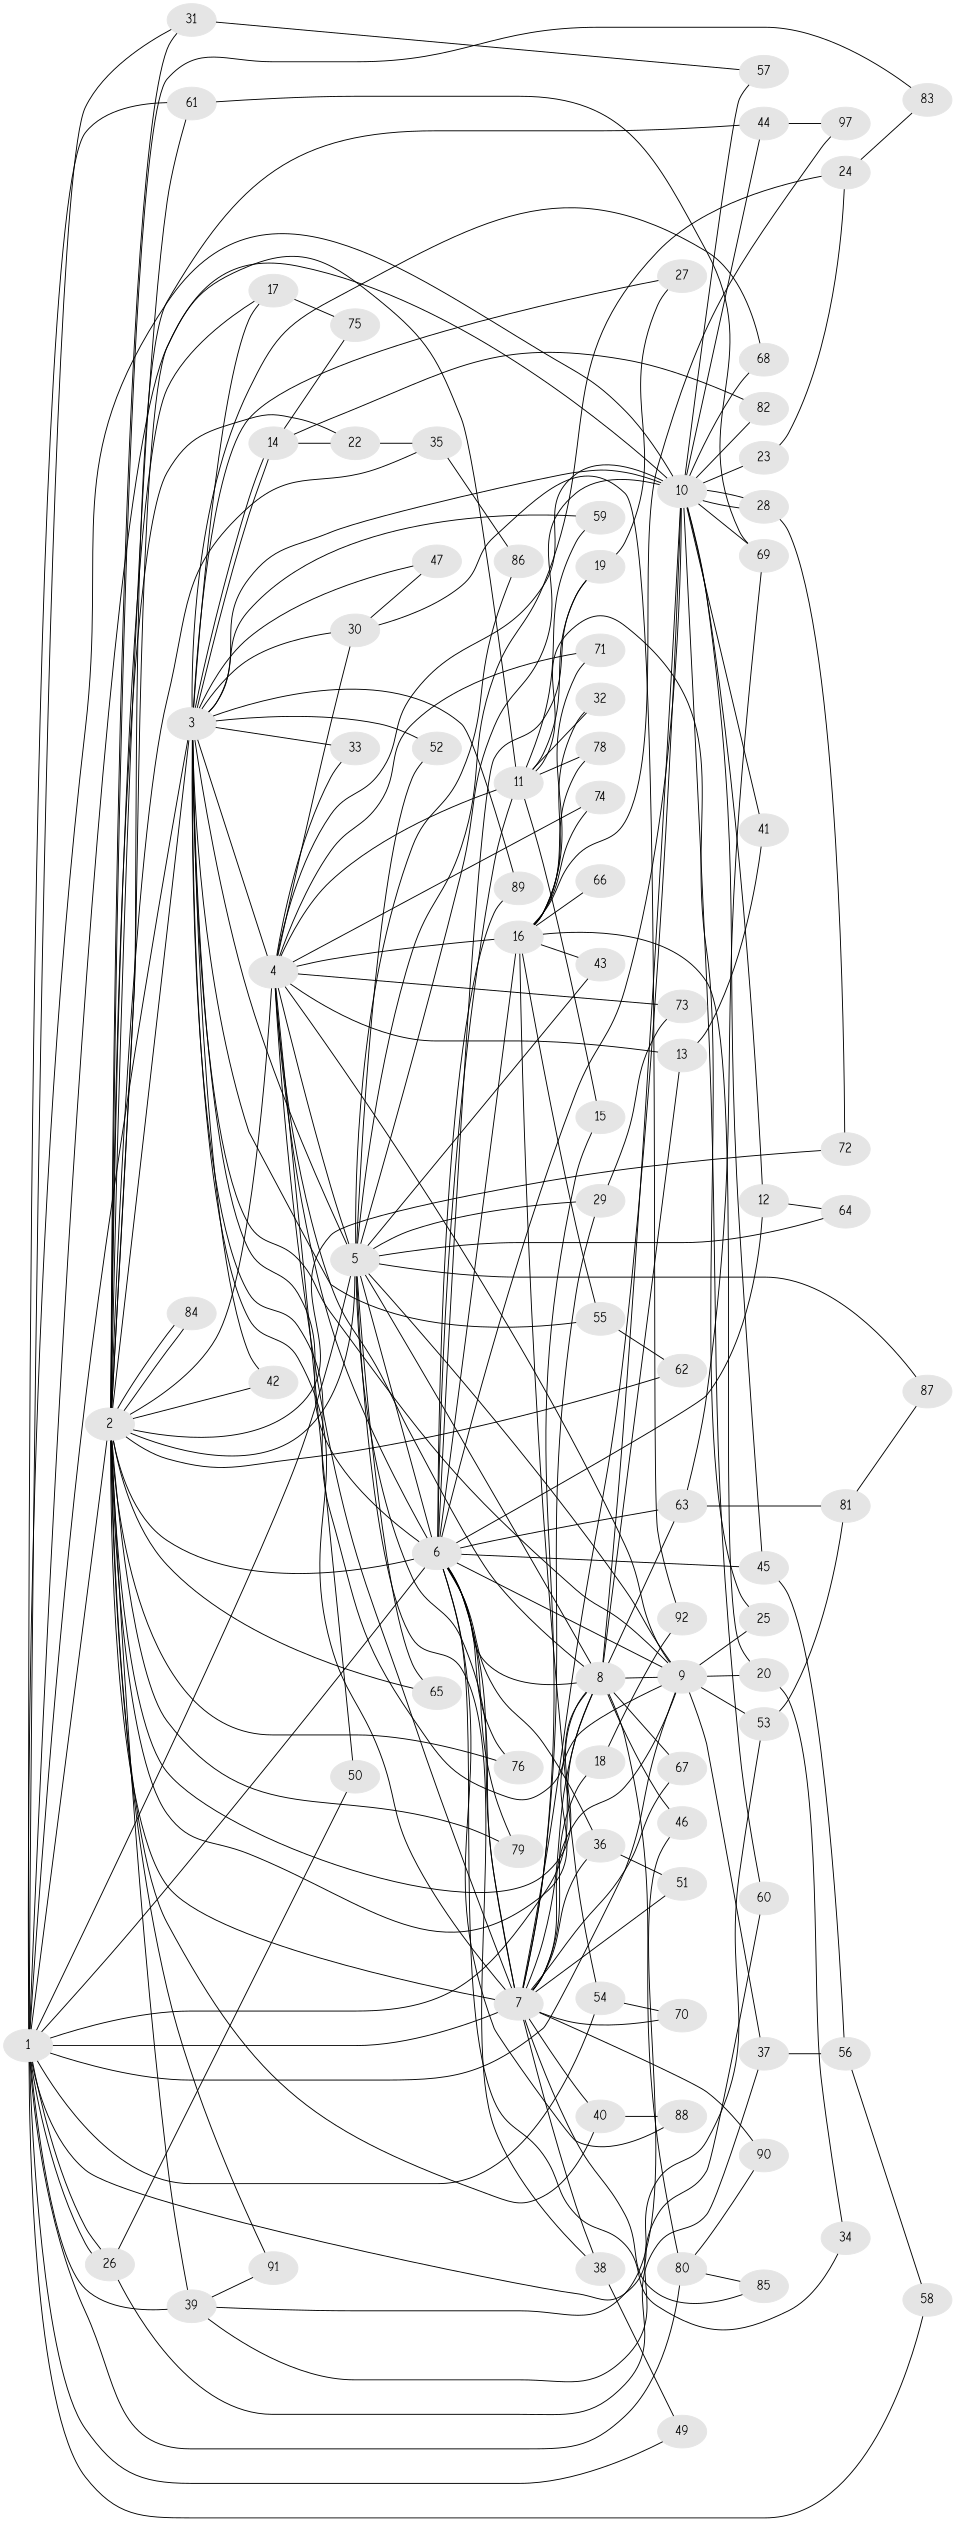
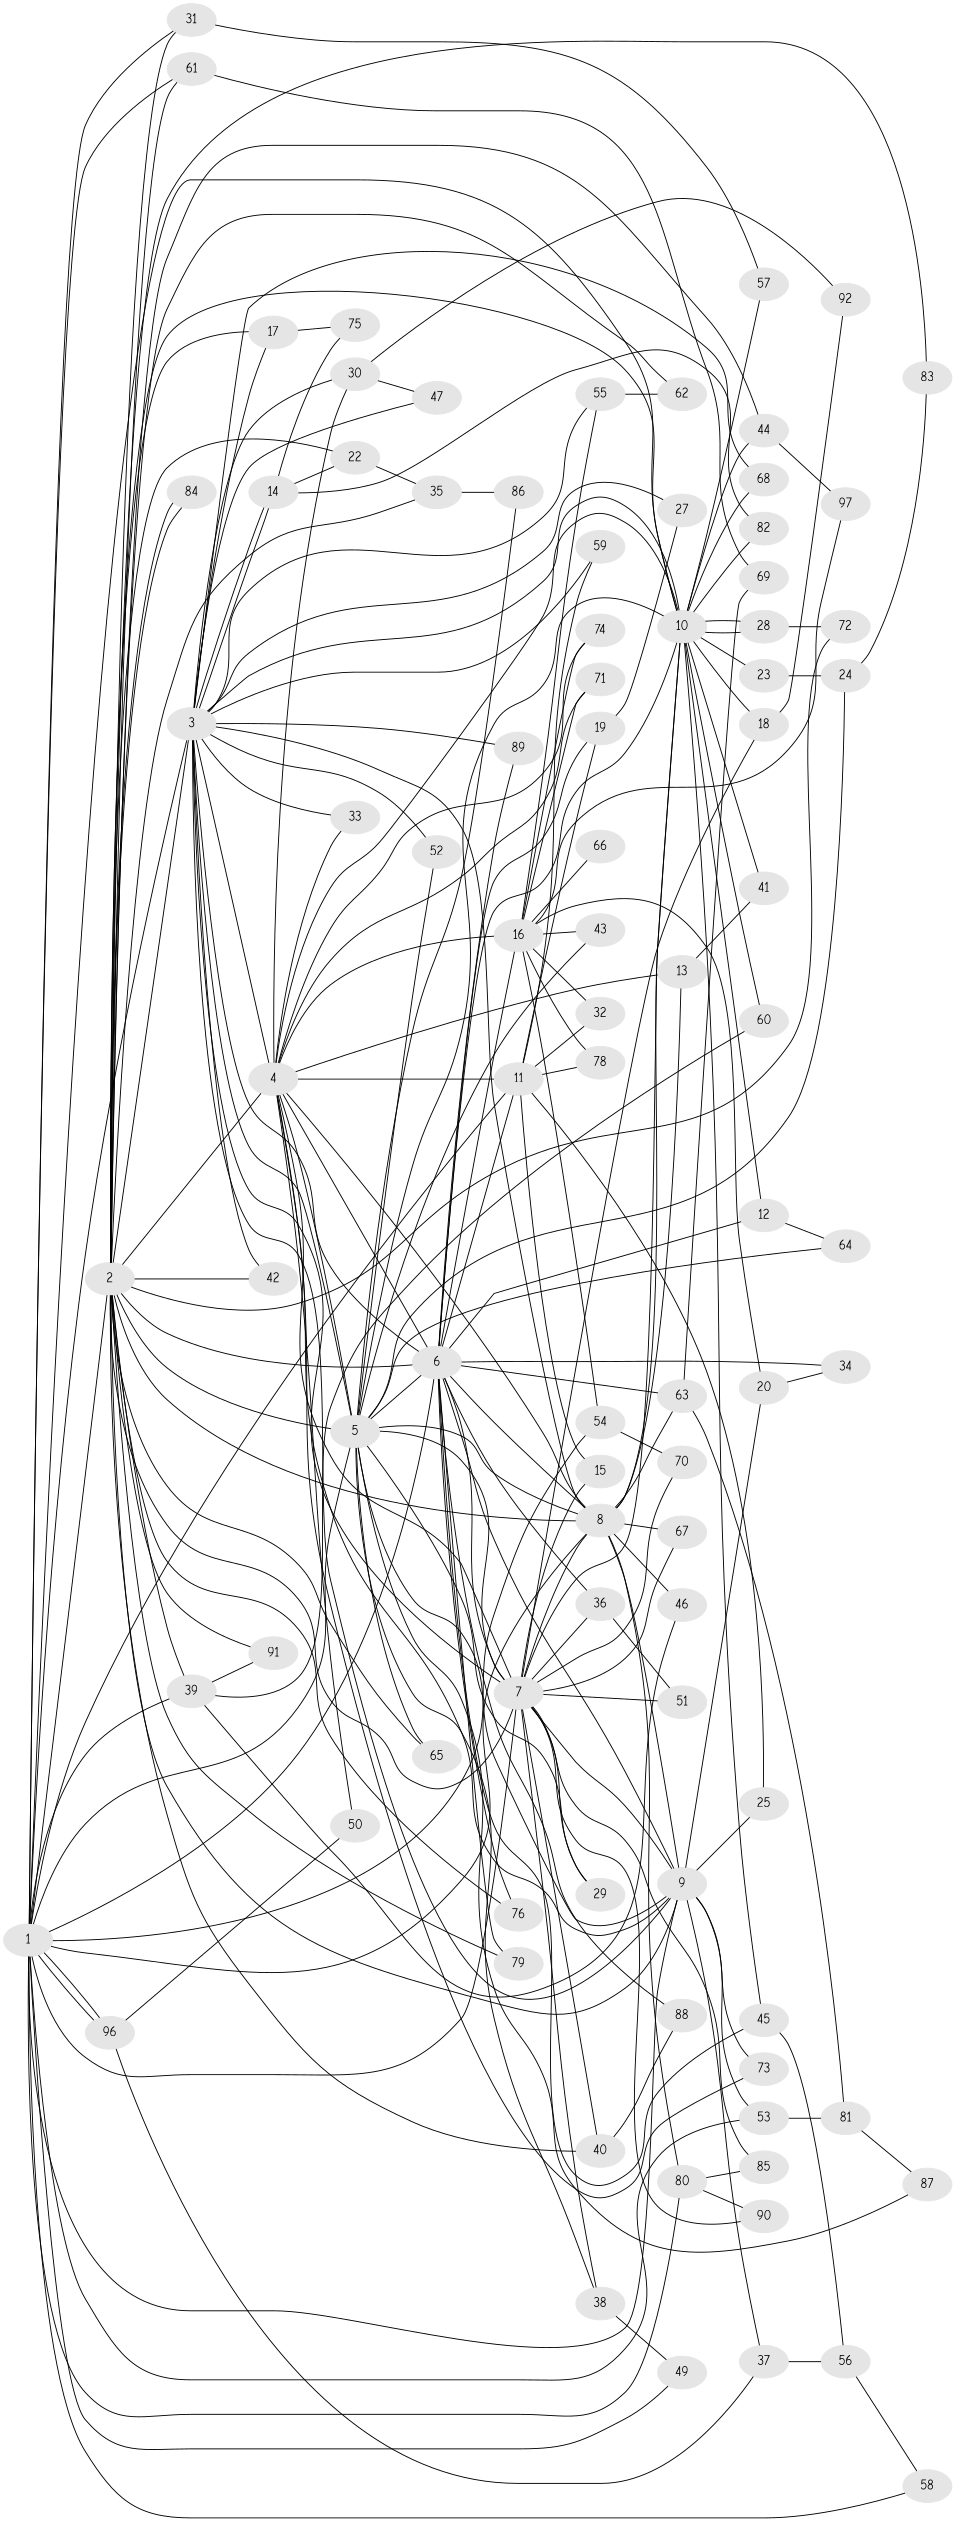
edge "10" -- "69": now "10" -- "18"
edge "73" -- "29": now "73" -- "9"
node "26": label "26" -> "96"
